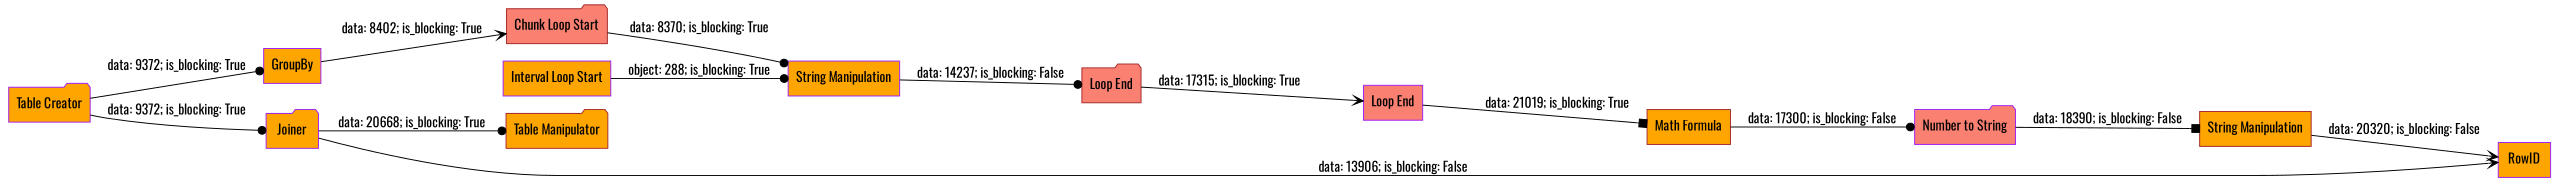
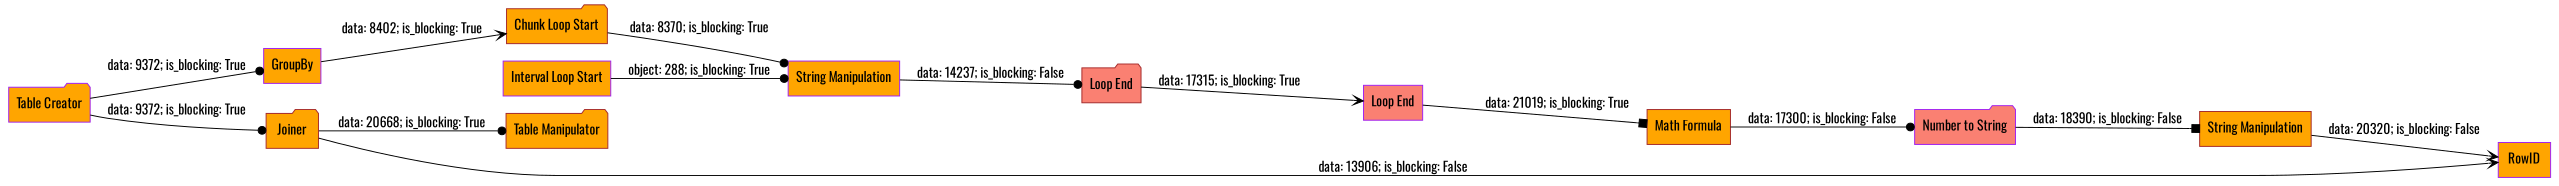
node "Chunk Loop Start": fillcolor salmon -> orange
node "Joiner": color purple -> brown
